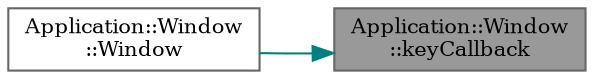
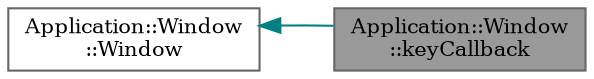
edge "Application::Window ::Window" -> "Application::Window ::keyCallback": reversed
